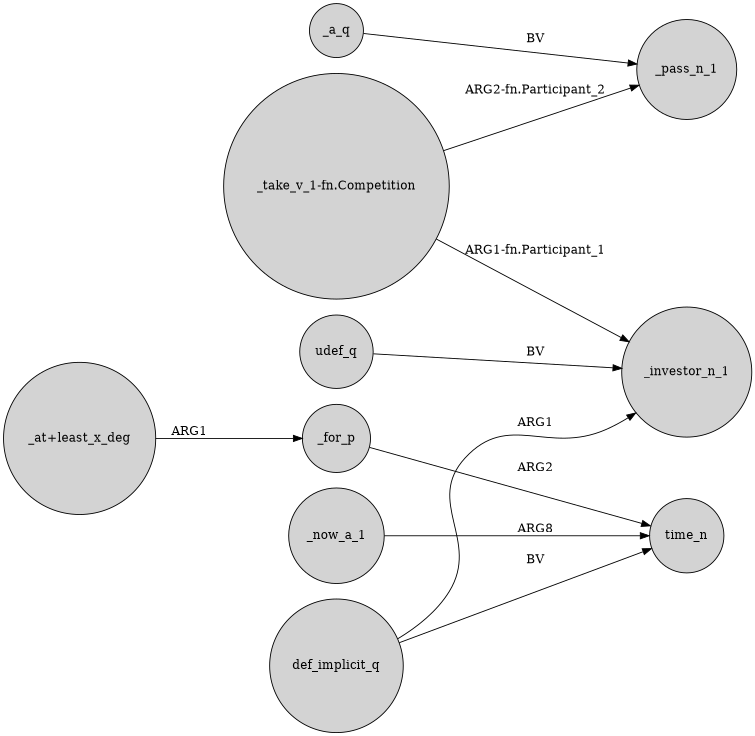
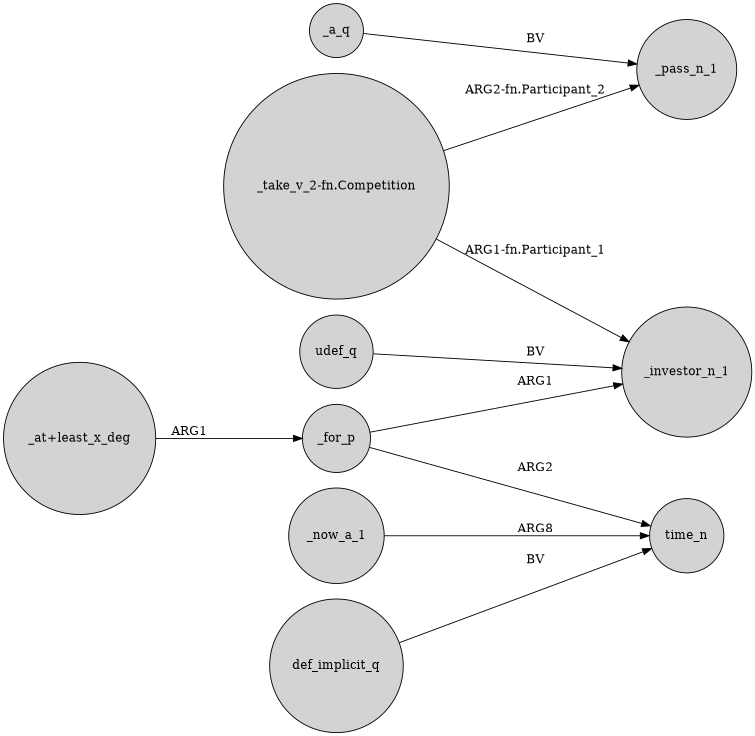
node "_take_v_1-fn.Competition": label "_take_v_1-fn.Competition" -> "_take_v_2-fn.Competition"
edge "def_implicit_q" -> "_investor_n_1": now "_for_p" -> "_investor_n_1"
